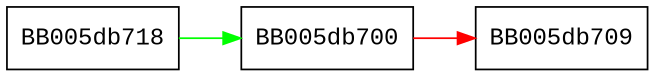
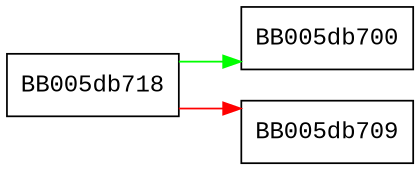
edge "BB005db700" -> "BB005db709": now "BB005db718" -> "BB005db709"
